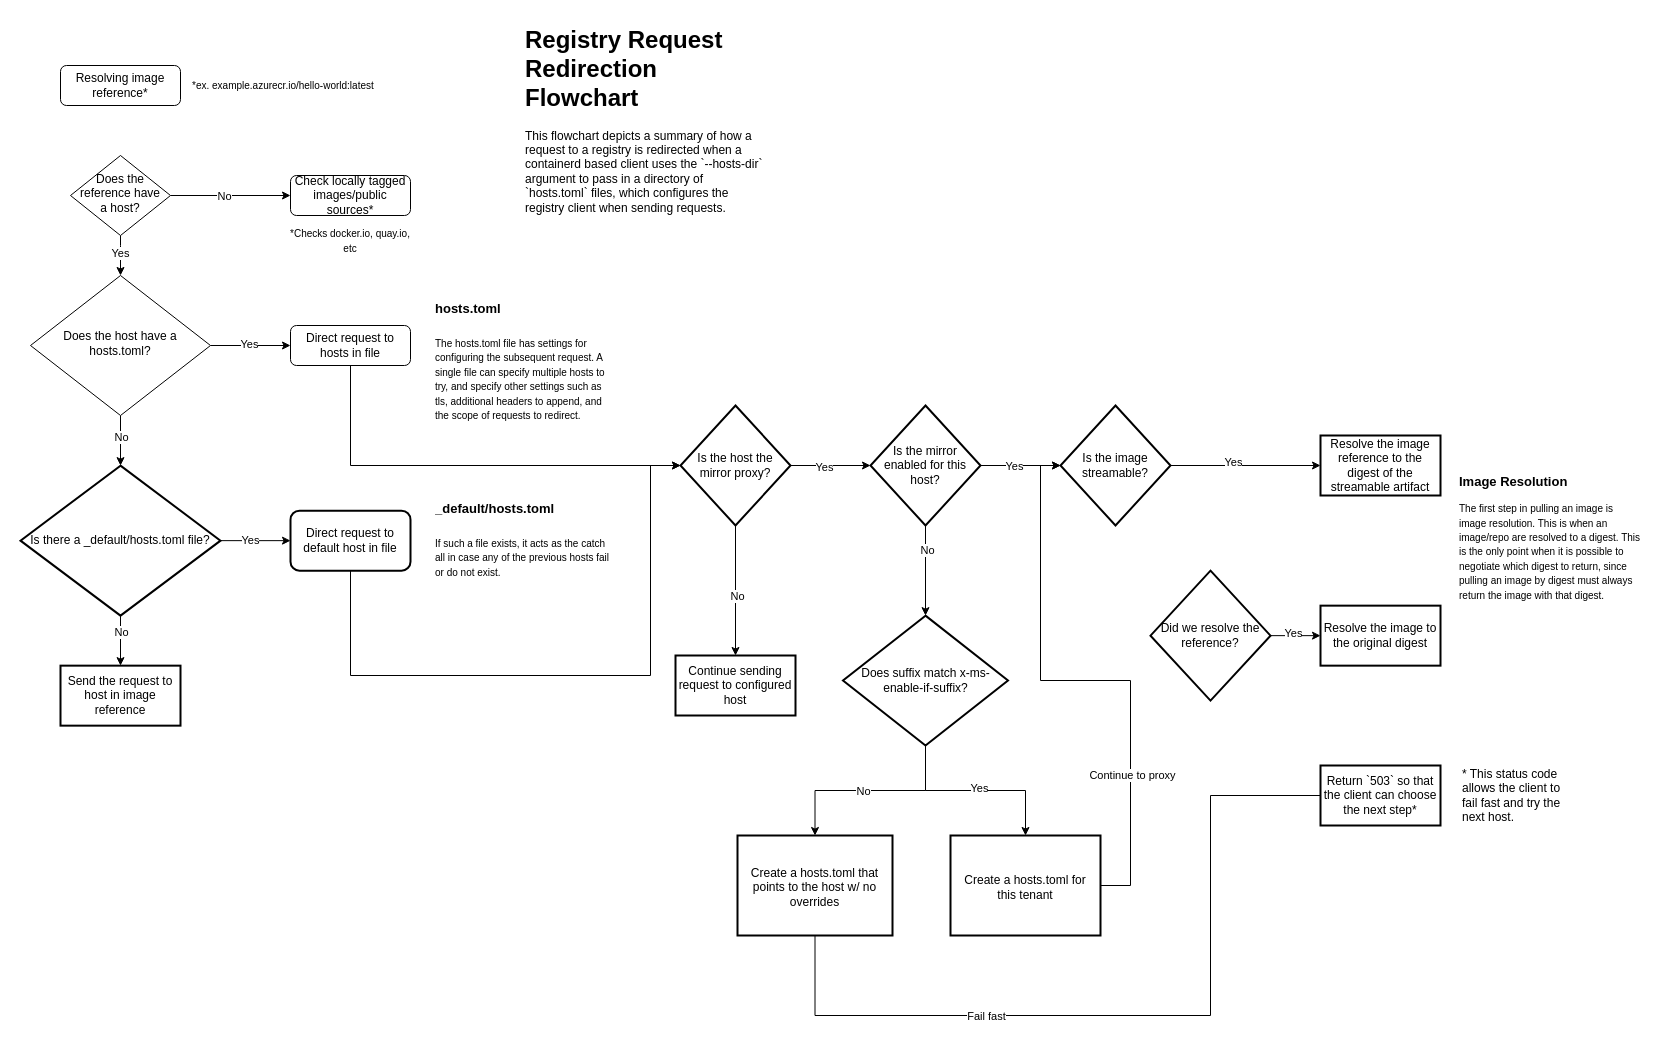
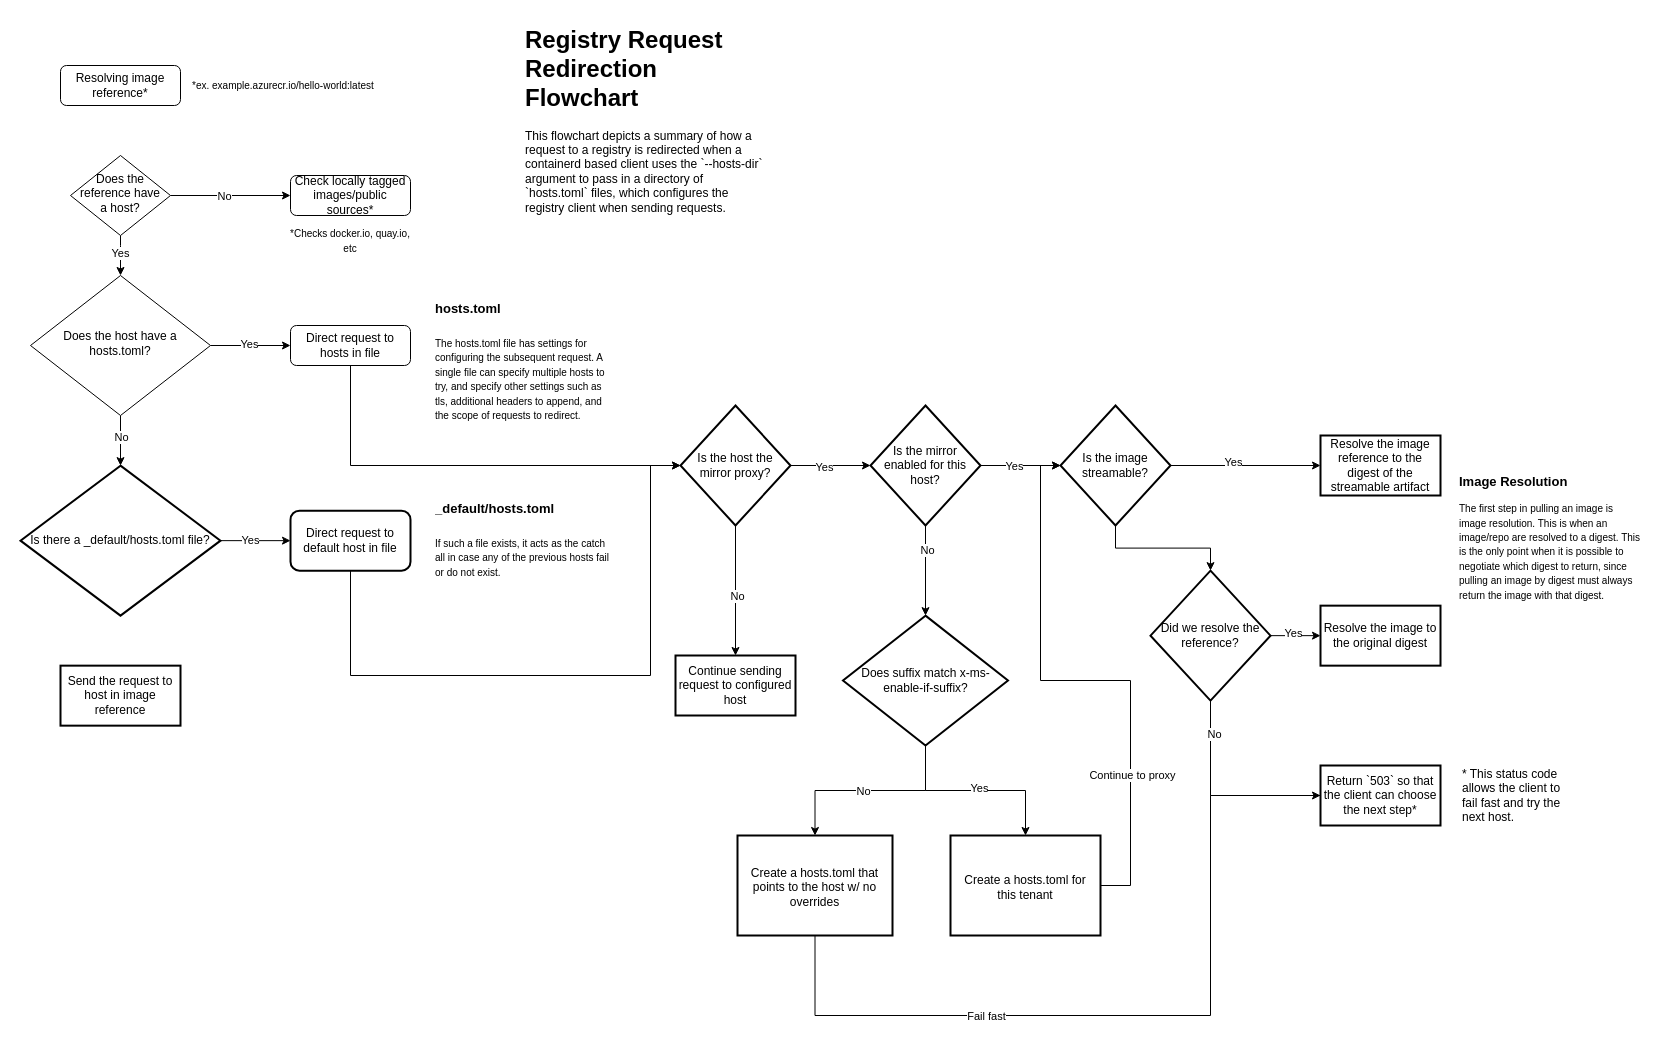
edge "Is the image streamable?" -> "Did we resolve the reference?": added
edge "Is there a _default/hosts.toml file?" -> "Send the request to host in image reference": removed, label "No"
edge "Did we resolve the reference?" -> "Return `503` so that the client can choose the next step*": added, label "No"
